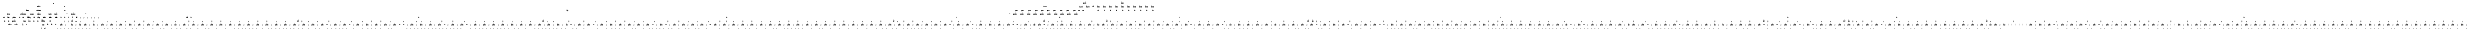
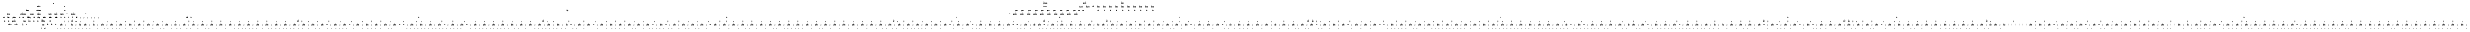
node "particDesc": added
node "docAuthor": added
